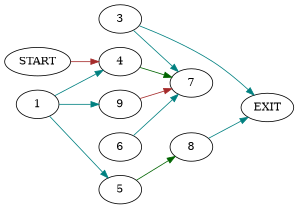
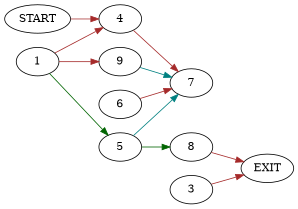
edge "3" -> "7": now "5" -> "7"
edge "3" -> "EXIT": color teal -> brown
edge "4" -> "7": color darkgreen -> brown
edge "1" -> "4": color teal -> brown
edge "9" -> "7": color brown -> teal
edge "1" -> "9": color teal -> brown
edge "6" -> "7": color teal -> brown
edge "8" -> "EXIT": color teal -> brown
edge "1" -> "5": color teal -> darkgreen
